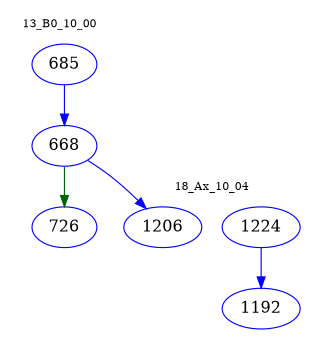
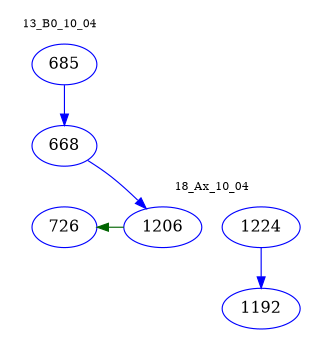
cluster "13_B0_10_00": label "13_B0_10_00" -> "13_B0_10_04"
edge "668" -> "726": now "1206" -> "726"
